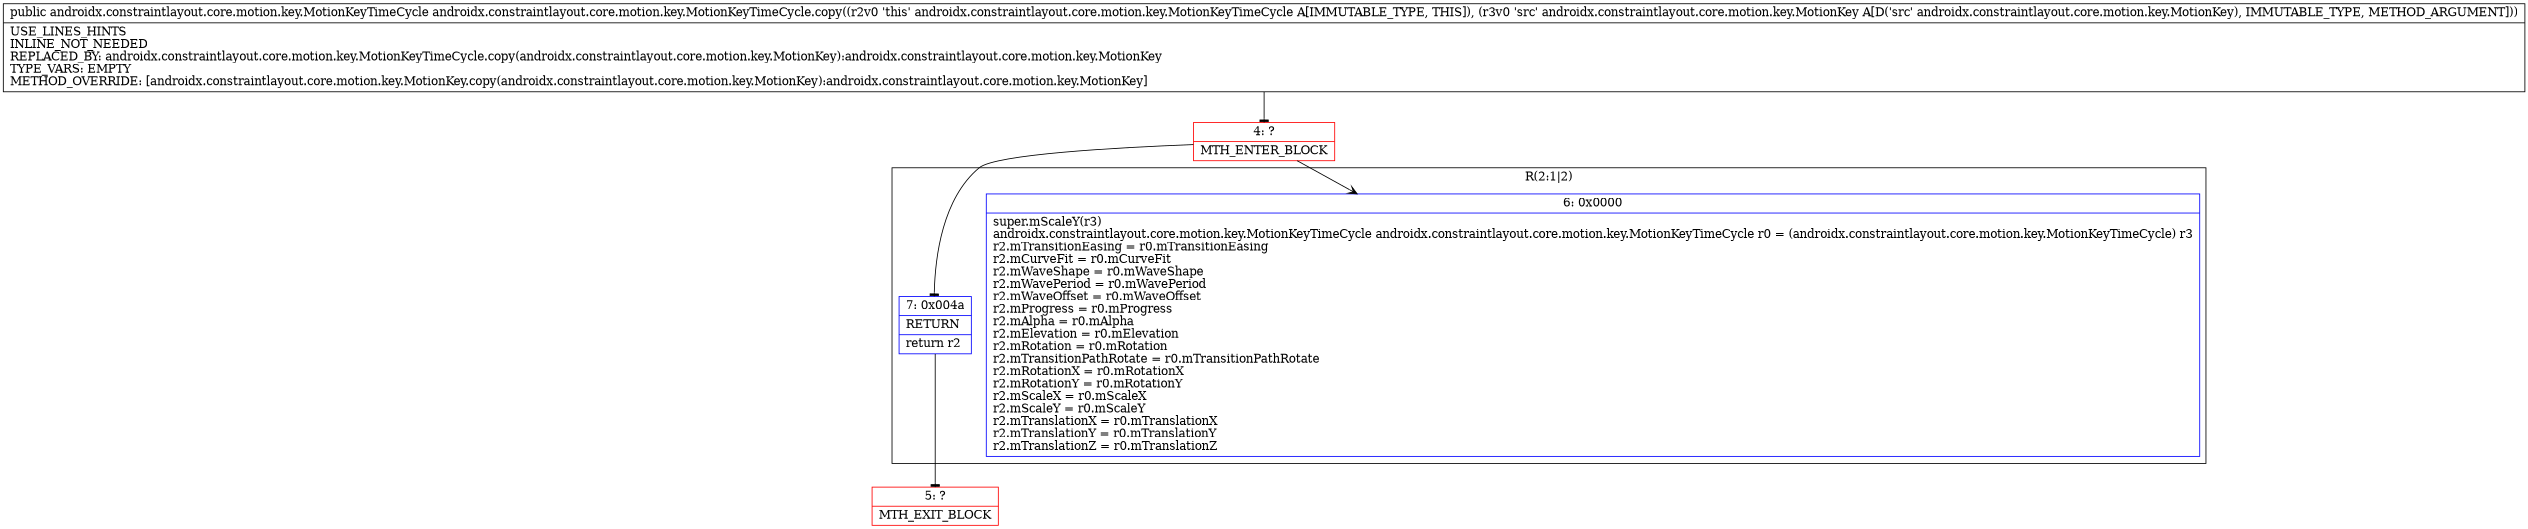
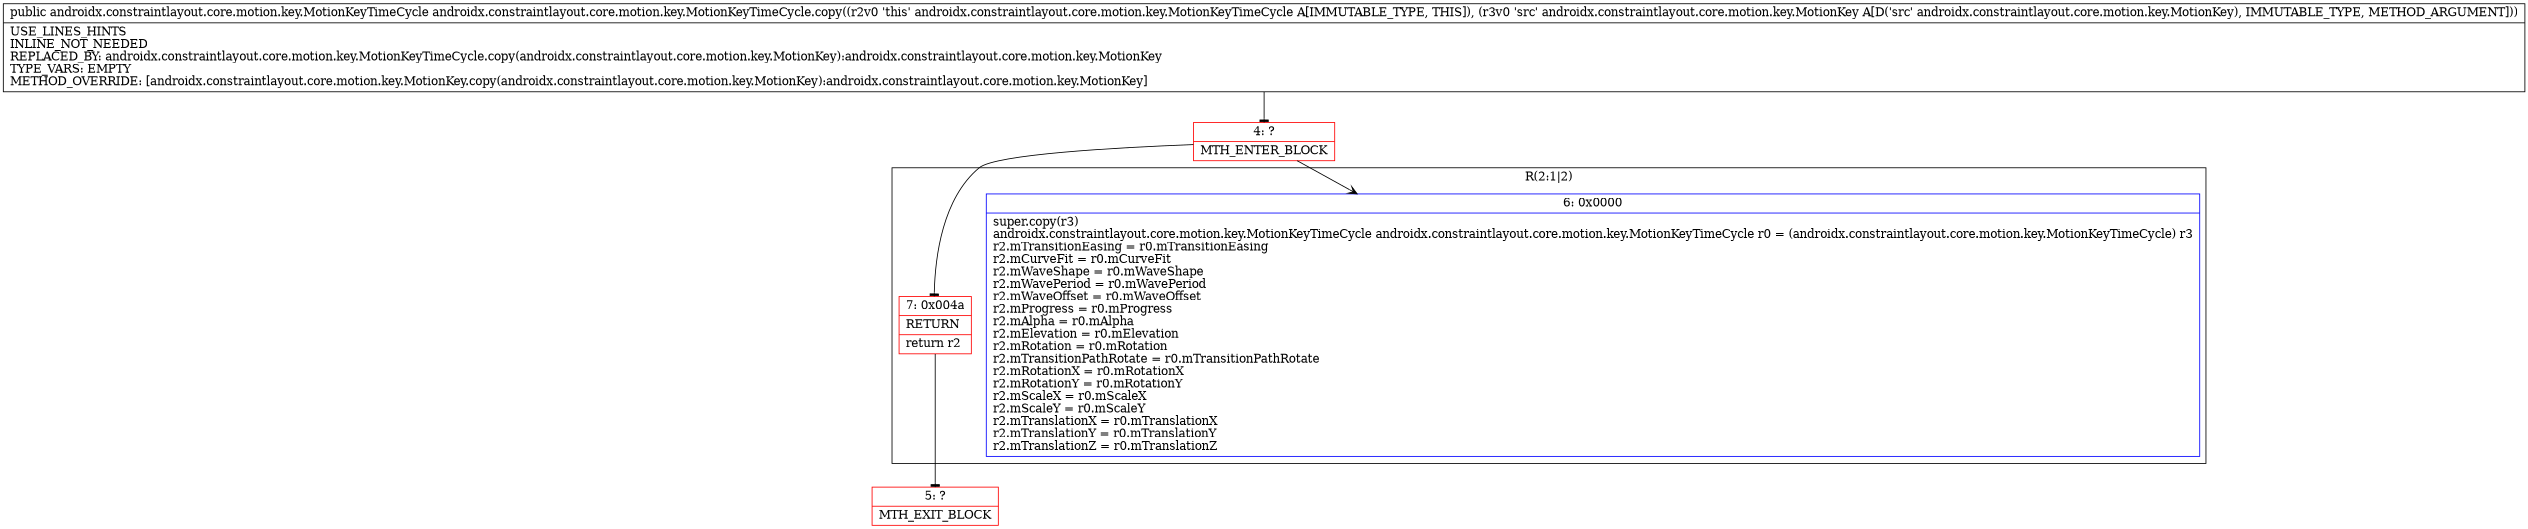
node "6: 0x0000": text "super.mScaleY(r3)" -> "super.copy(r3)"
node "7: 0x004a": color blue -> red
